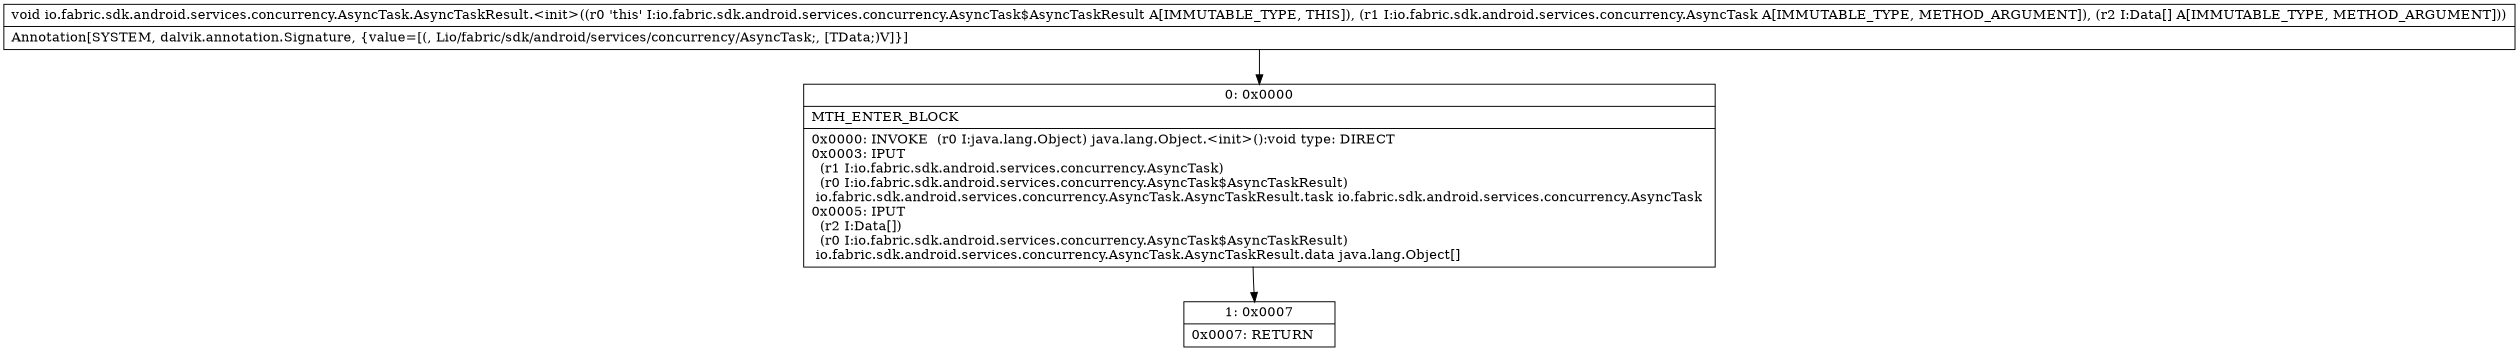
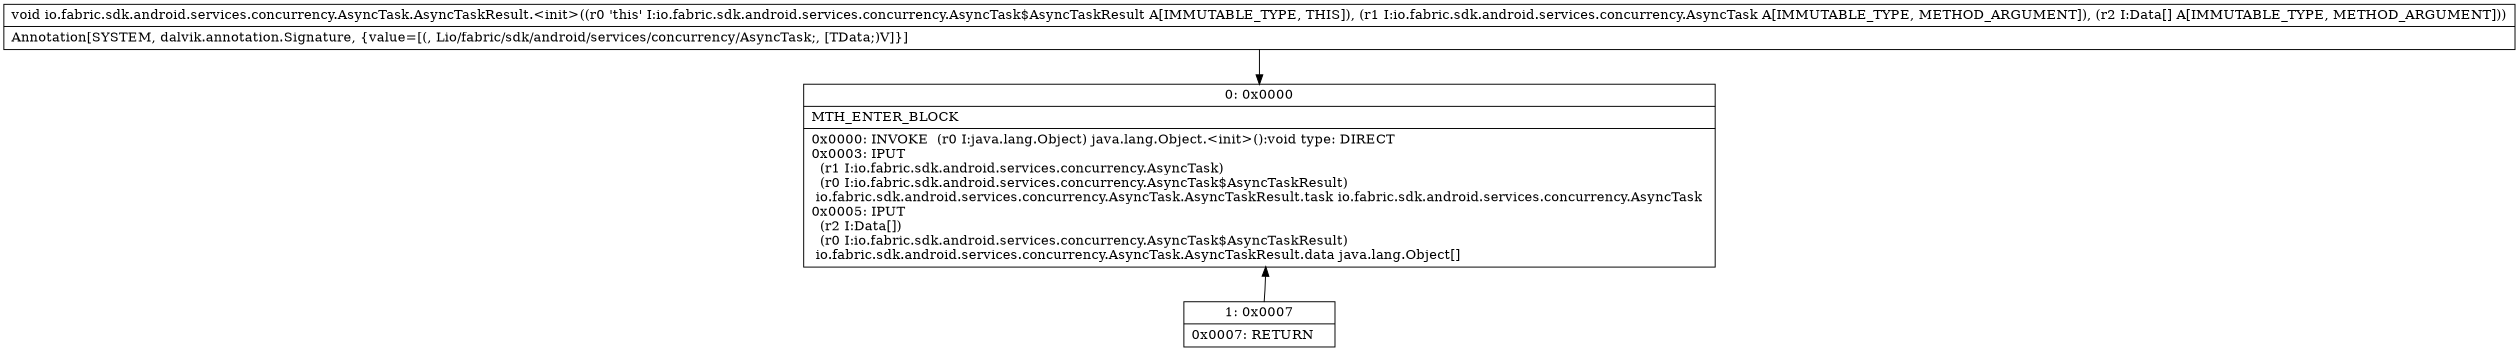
edge "0: 0x0000" -> "1: 0x0007": reversed
